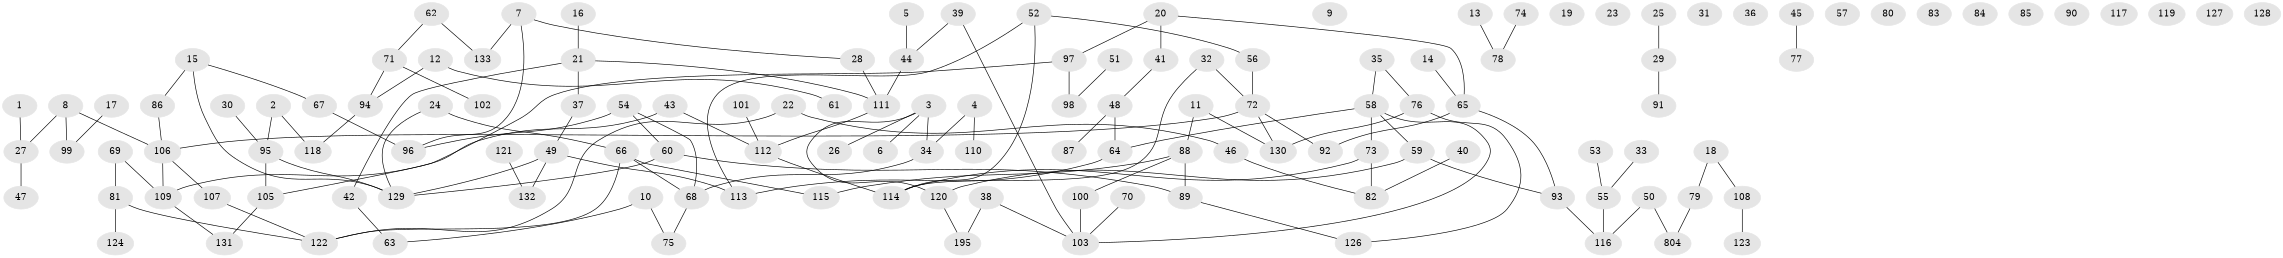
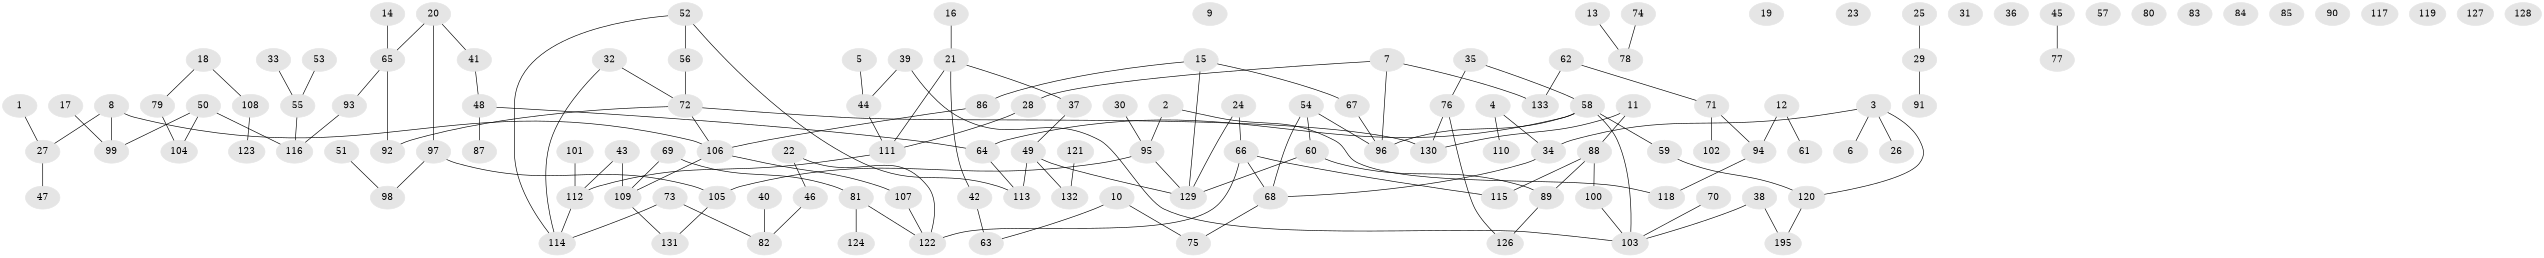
edge "50" -- "99": added
edge "58" -- "73": now "58" -- "96"
edge "59" -- "93": removed
node "804": label "804" -> "104"
